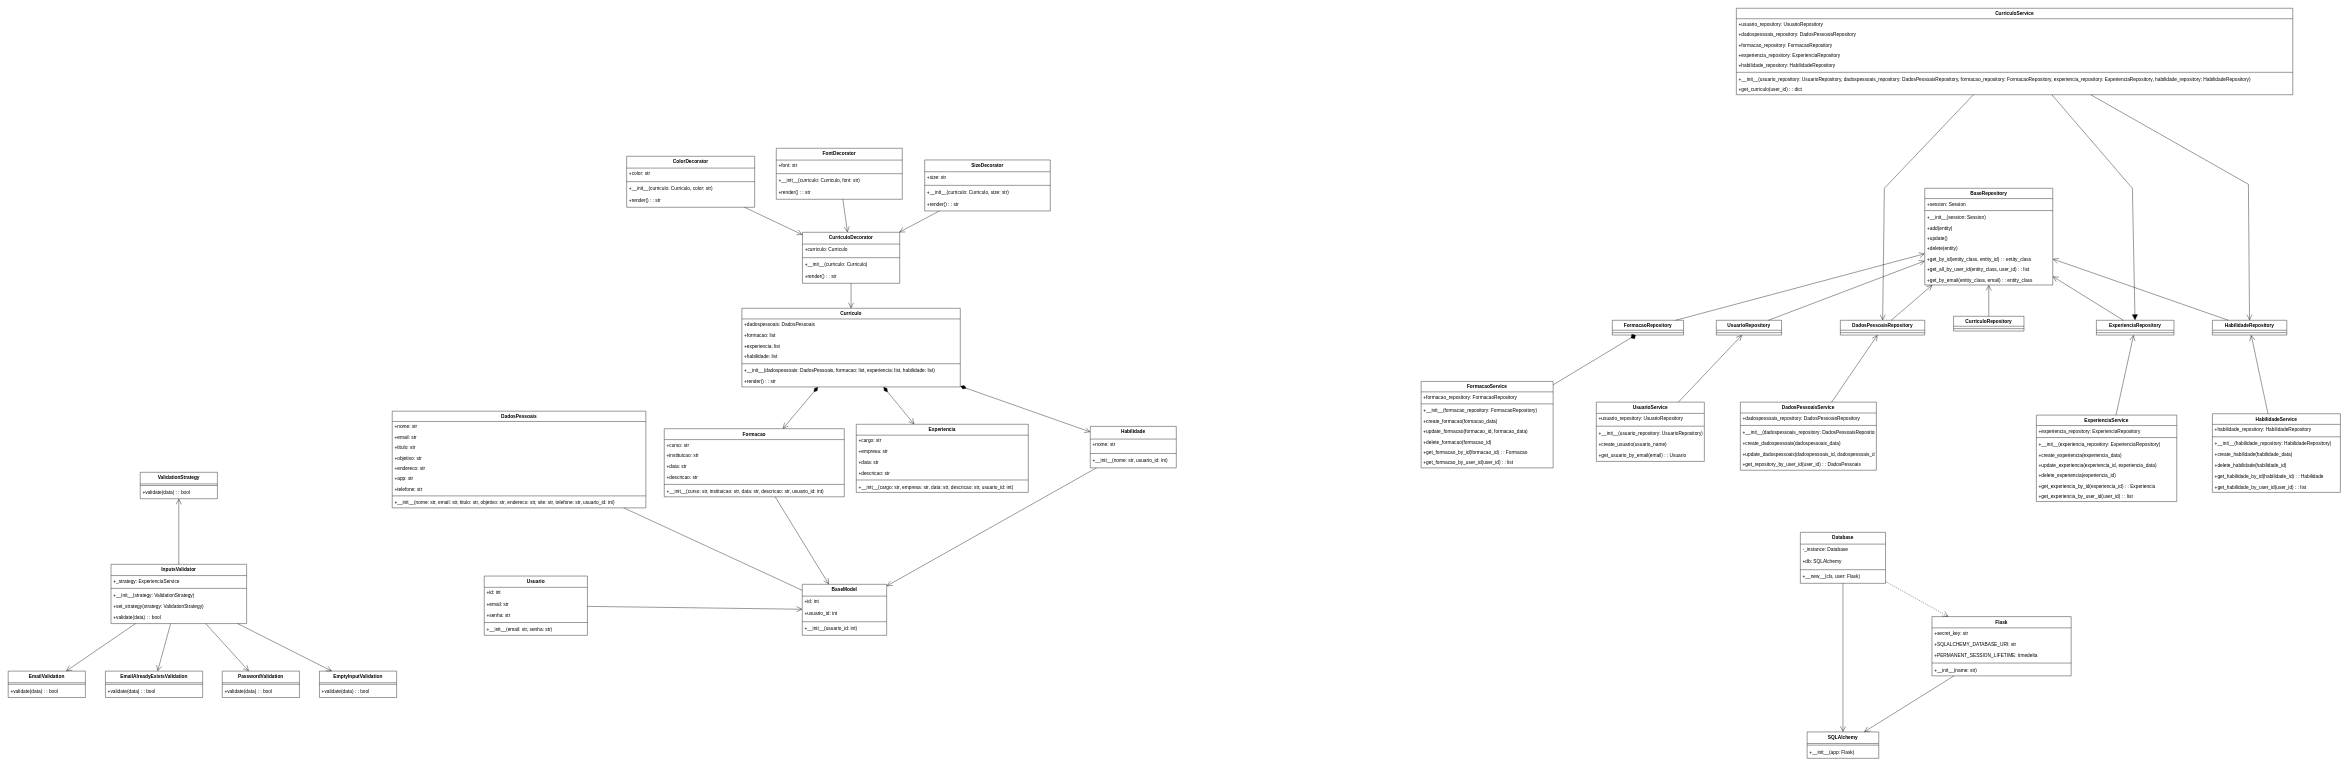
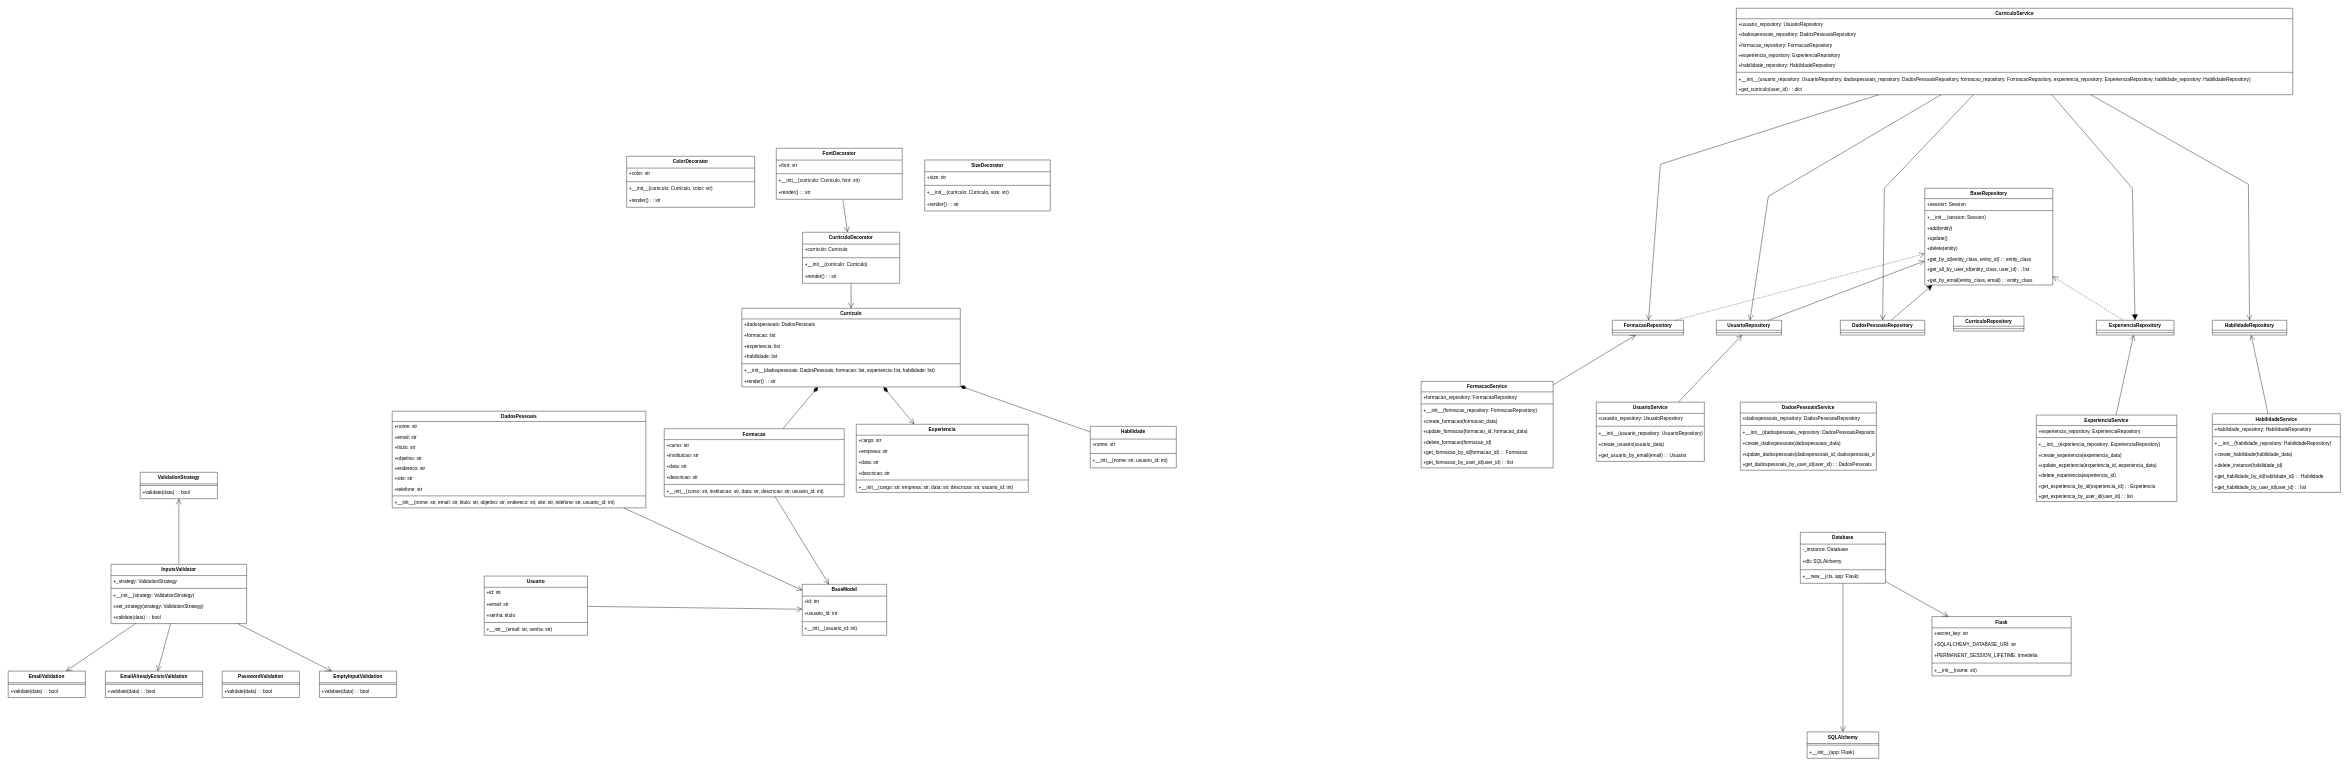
edge "CurriculoService" -> "FormacaoRepository": added
edge "CurriculoService" -> "UsuarioRepository": added
edge "ColorDecorator" -> "CurriculoDecorator": removed
edge "SizeDecorator" -> "CurriculoDecorator": removed
edge "FormacaoRepository" -> "BaseRepository": style solid -> dashed
edge "DadosPessoaisRepository" -> "BaseRepository": arrowhead open -> classic
edge "HabilidadeRepository" -> "BaseRepository": removed
edge "ExperienciaRepository" -> "BaseRepository": style solid -> dashed
edge "CurriculoRepository" -> "BaseRepository": removed
edge "FormacaoService" -> "FormacaoRepository": arrowhead diamond -> open
edge "DadosPessoaisService" -> "DadosPessoaisRepository": removed
edge "Curriculo" -- "Formacao": arrowhead open -> none
edge "Curriculo" -- "Habilidade": arrowhead open -> none
node "+create_usuario(usuario_name)": label "+create_usuario(usuario_name)" -> "+create_usuario(usuario_data)"
node "+get_repository_by_user_id(user_id) : : DadosPessoais": label "+get_repository_by_user_id(user_id) : : DadosPessoais" -> "+get_dadospessoais_by_user_id(user_id) : : DadosPessoais"
node "+delete_habilidade(habilidade_id)": label "+delete_habilidade(habilidade_id)" -> "+delete_instance(habilidade_id)"
node "+app: str": label "+app: str" -> "+site: str"
edge "Habilidade" -> "BaseModel": removed
node "+__new__(cls, user: Flask)": label "+__new__(cls, user: Flask)" -> "+__new__(cls, app: Flask)"
node "+_strategy: ExperienciaService": label "+_strategy: ExperienciaService" -> "+_strategy: ValidationStrategy"
edge "DadosPessoais" -- "BaseModel": arrowhead none -> open
edge "Database" -> "Flask": style dashed -> solid
node "+senha: str": label "+senha: str" -> "+senha: titulo"
edge "InputsValidator" -> "PasswordValidation": removed
edge "Flask" -> "SQLAlchemy": removed
